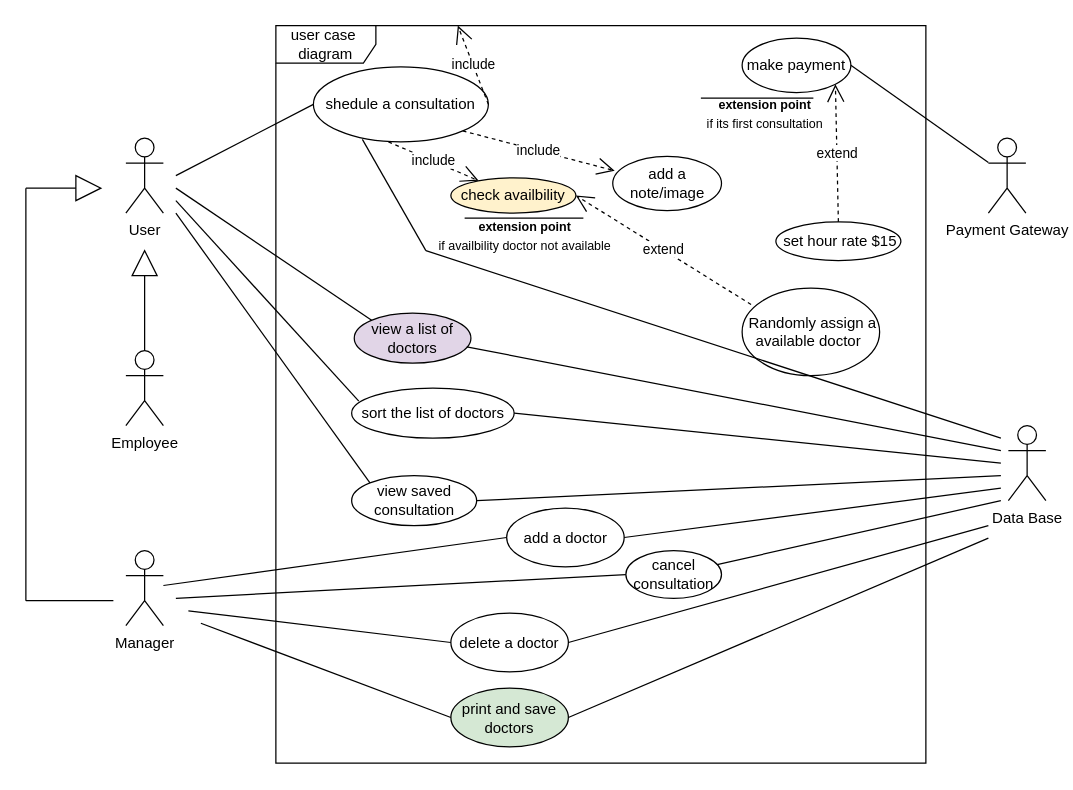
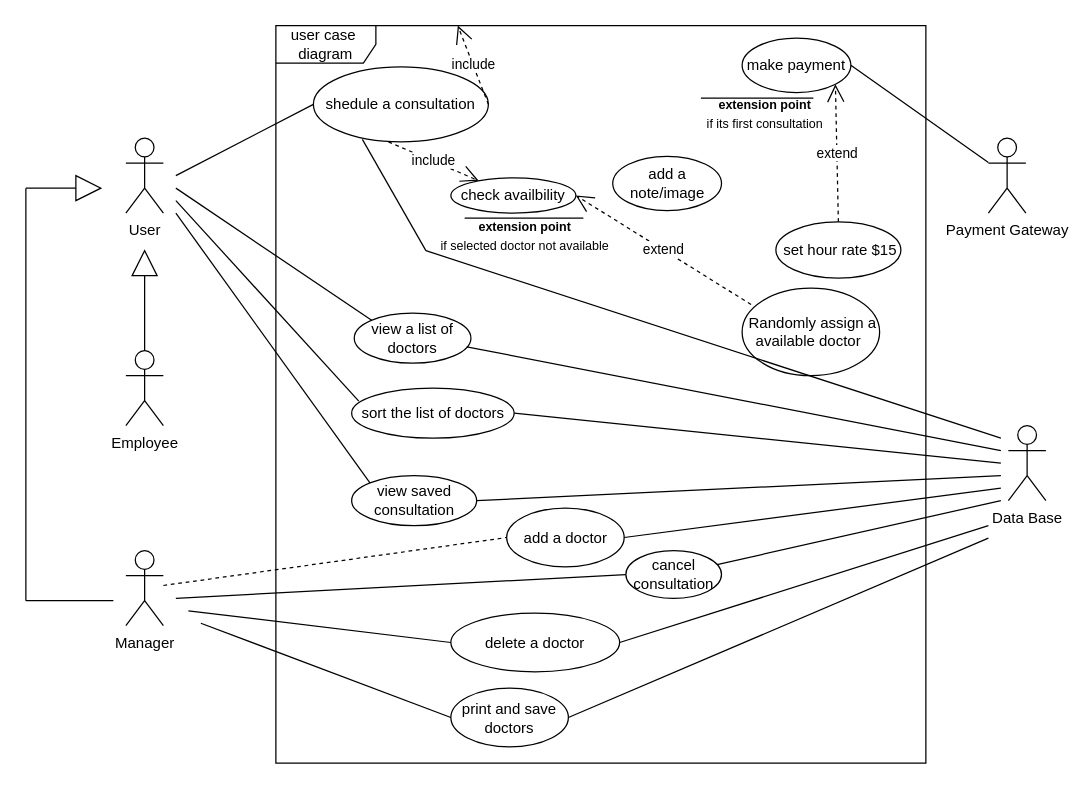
edge "shedule a consultation" -> "add a note/image": removed, label "include"
node "check availbility": fillcolor #fff2cc -> #ffffff
node "extension point if availbility doctor not available": label "extension point if availbility doctor not available" -> "extension point if selected doctor not available"
node "set hour rate $15": size 125x39 -> 125x56
node "view a list of doctors": fillcolor #e1d5e7 -> #ffffff
edge "add a doctor" -- "Manager": style solid -> dashed
node "delete a doctor": size 118x59 -> 169x59
node "print and save doctors": fillcolor #d5e8d4 -> #ffffff
